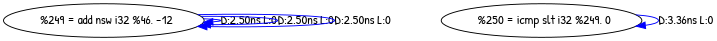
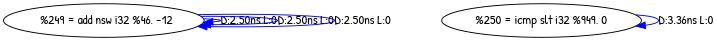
node "%250 = icmp slt i32 %249, 0": label "%250 = icmp slt i32 %249, 0" -> "%250 = icmp slt i32 %949, 0"
